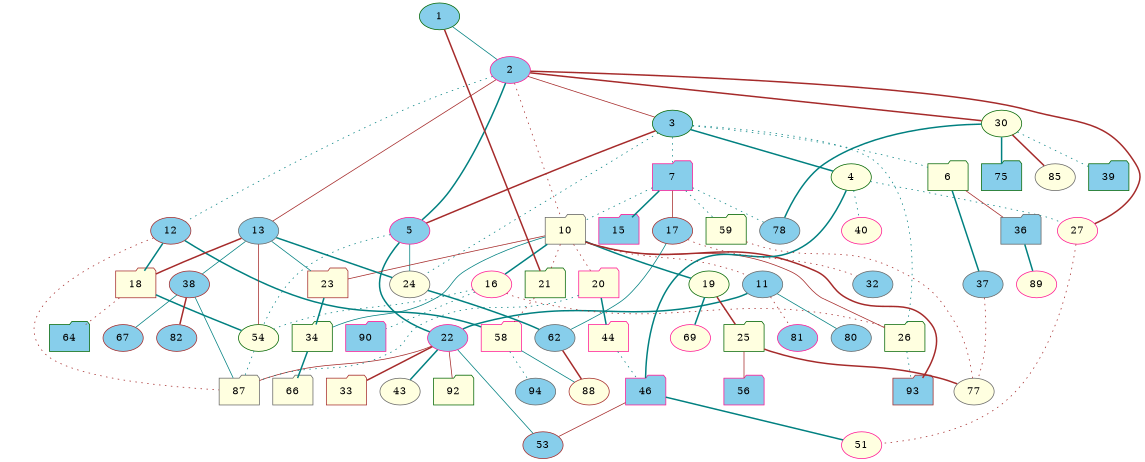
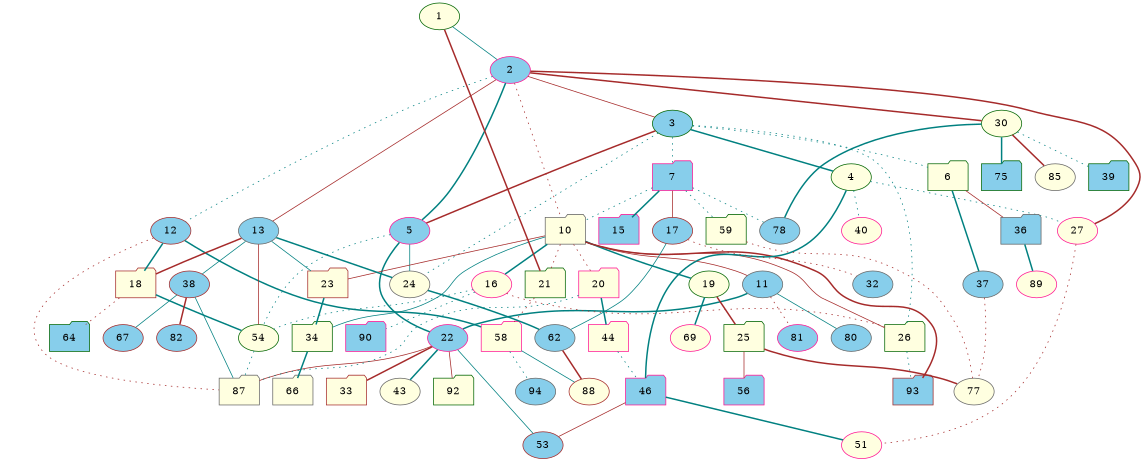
node "1": fillcolor skyblue -> lightyellow
edge "10" -- "11": style dotted -> solid
